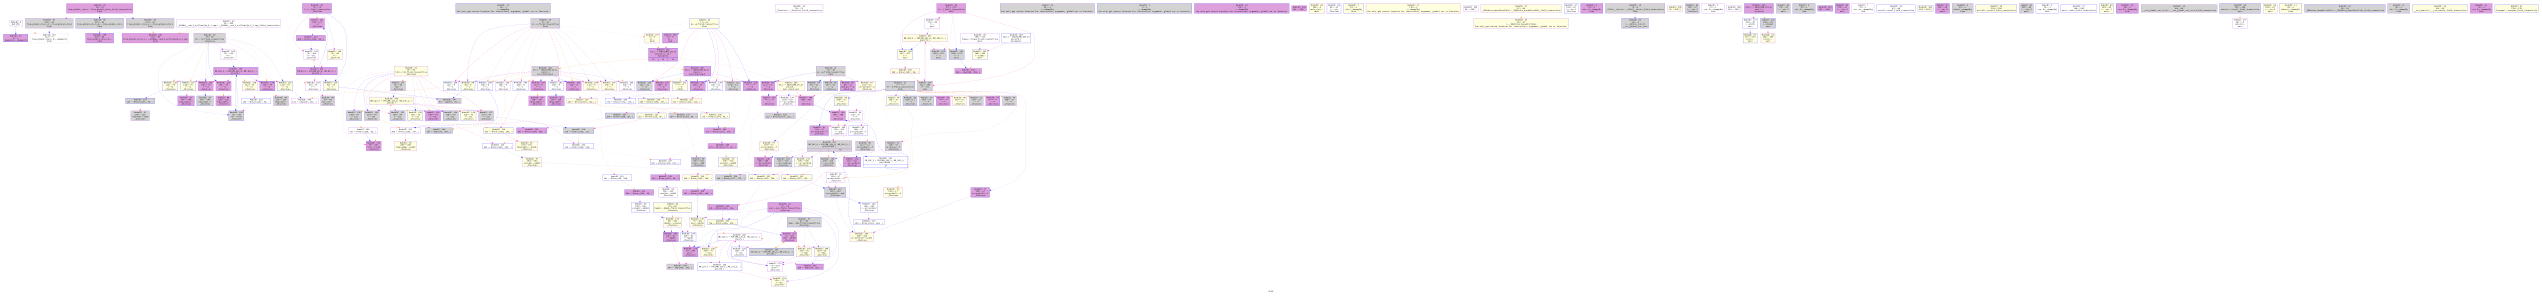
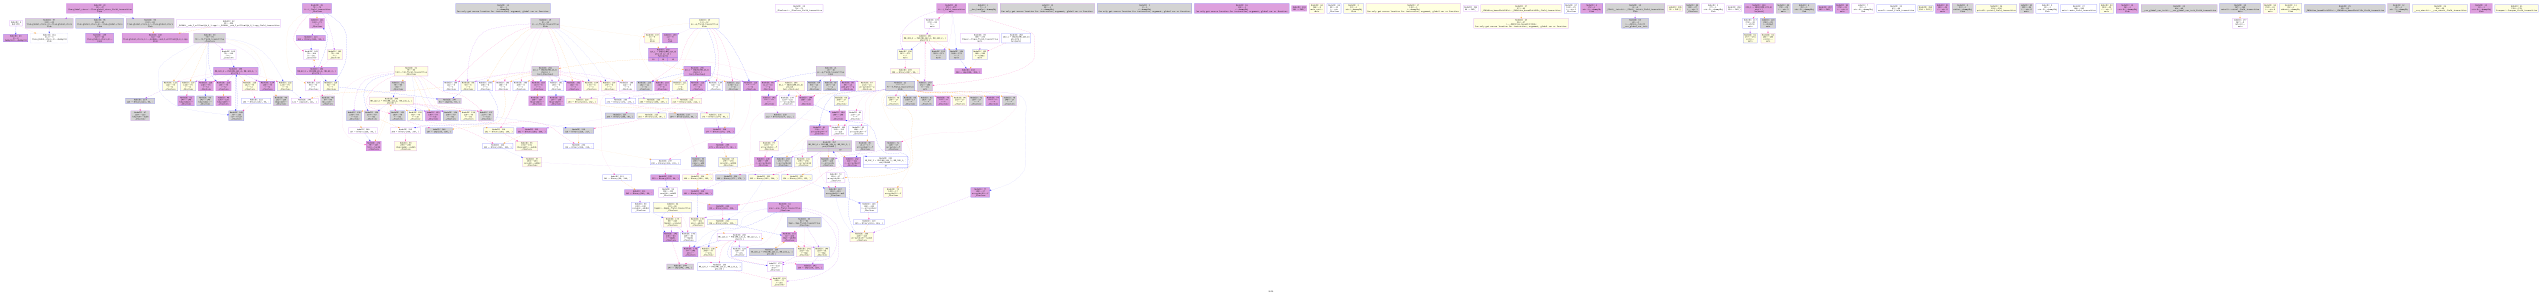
node "NodeID: 1": added
